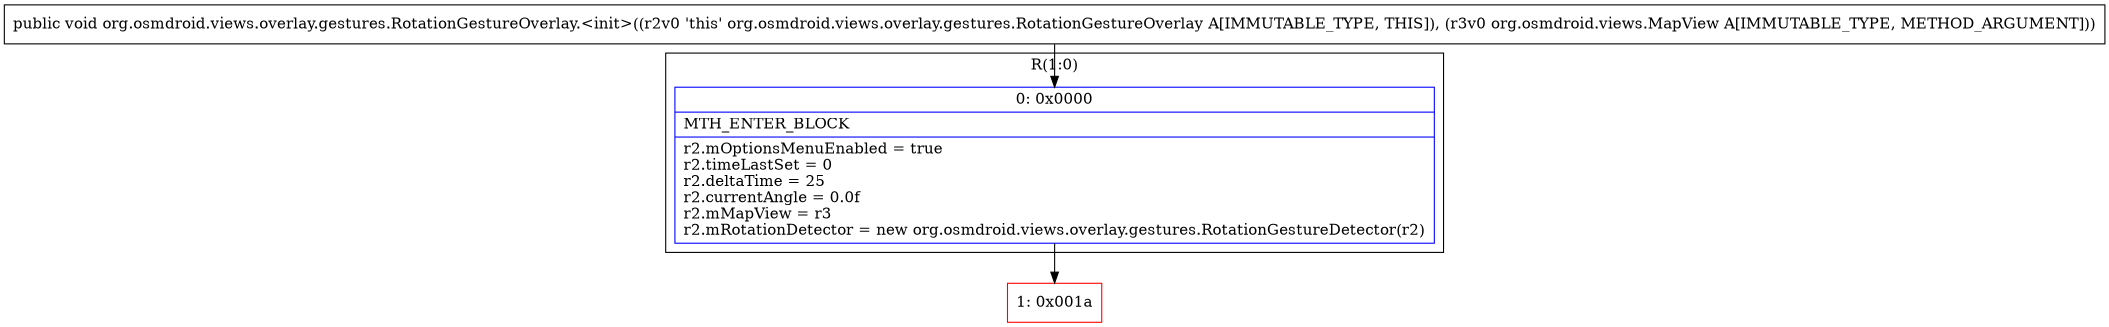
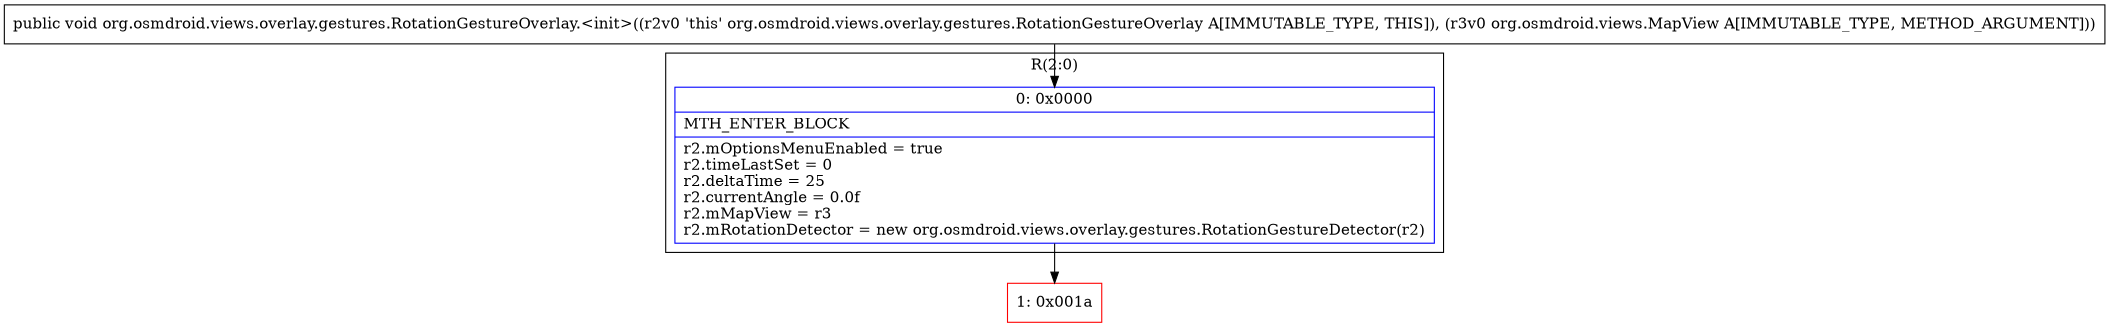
cluster "R(1:0)": label "R(1:0)" -> "R(2:0)"
